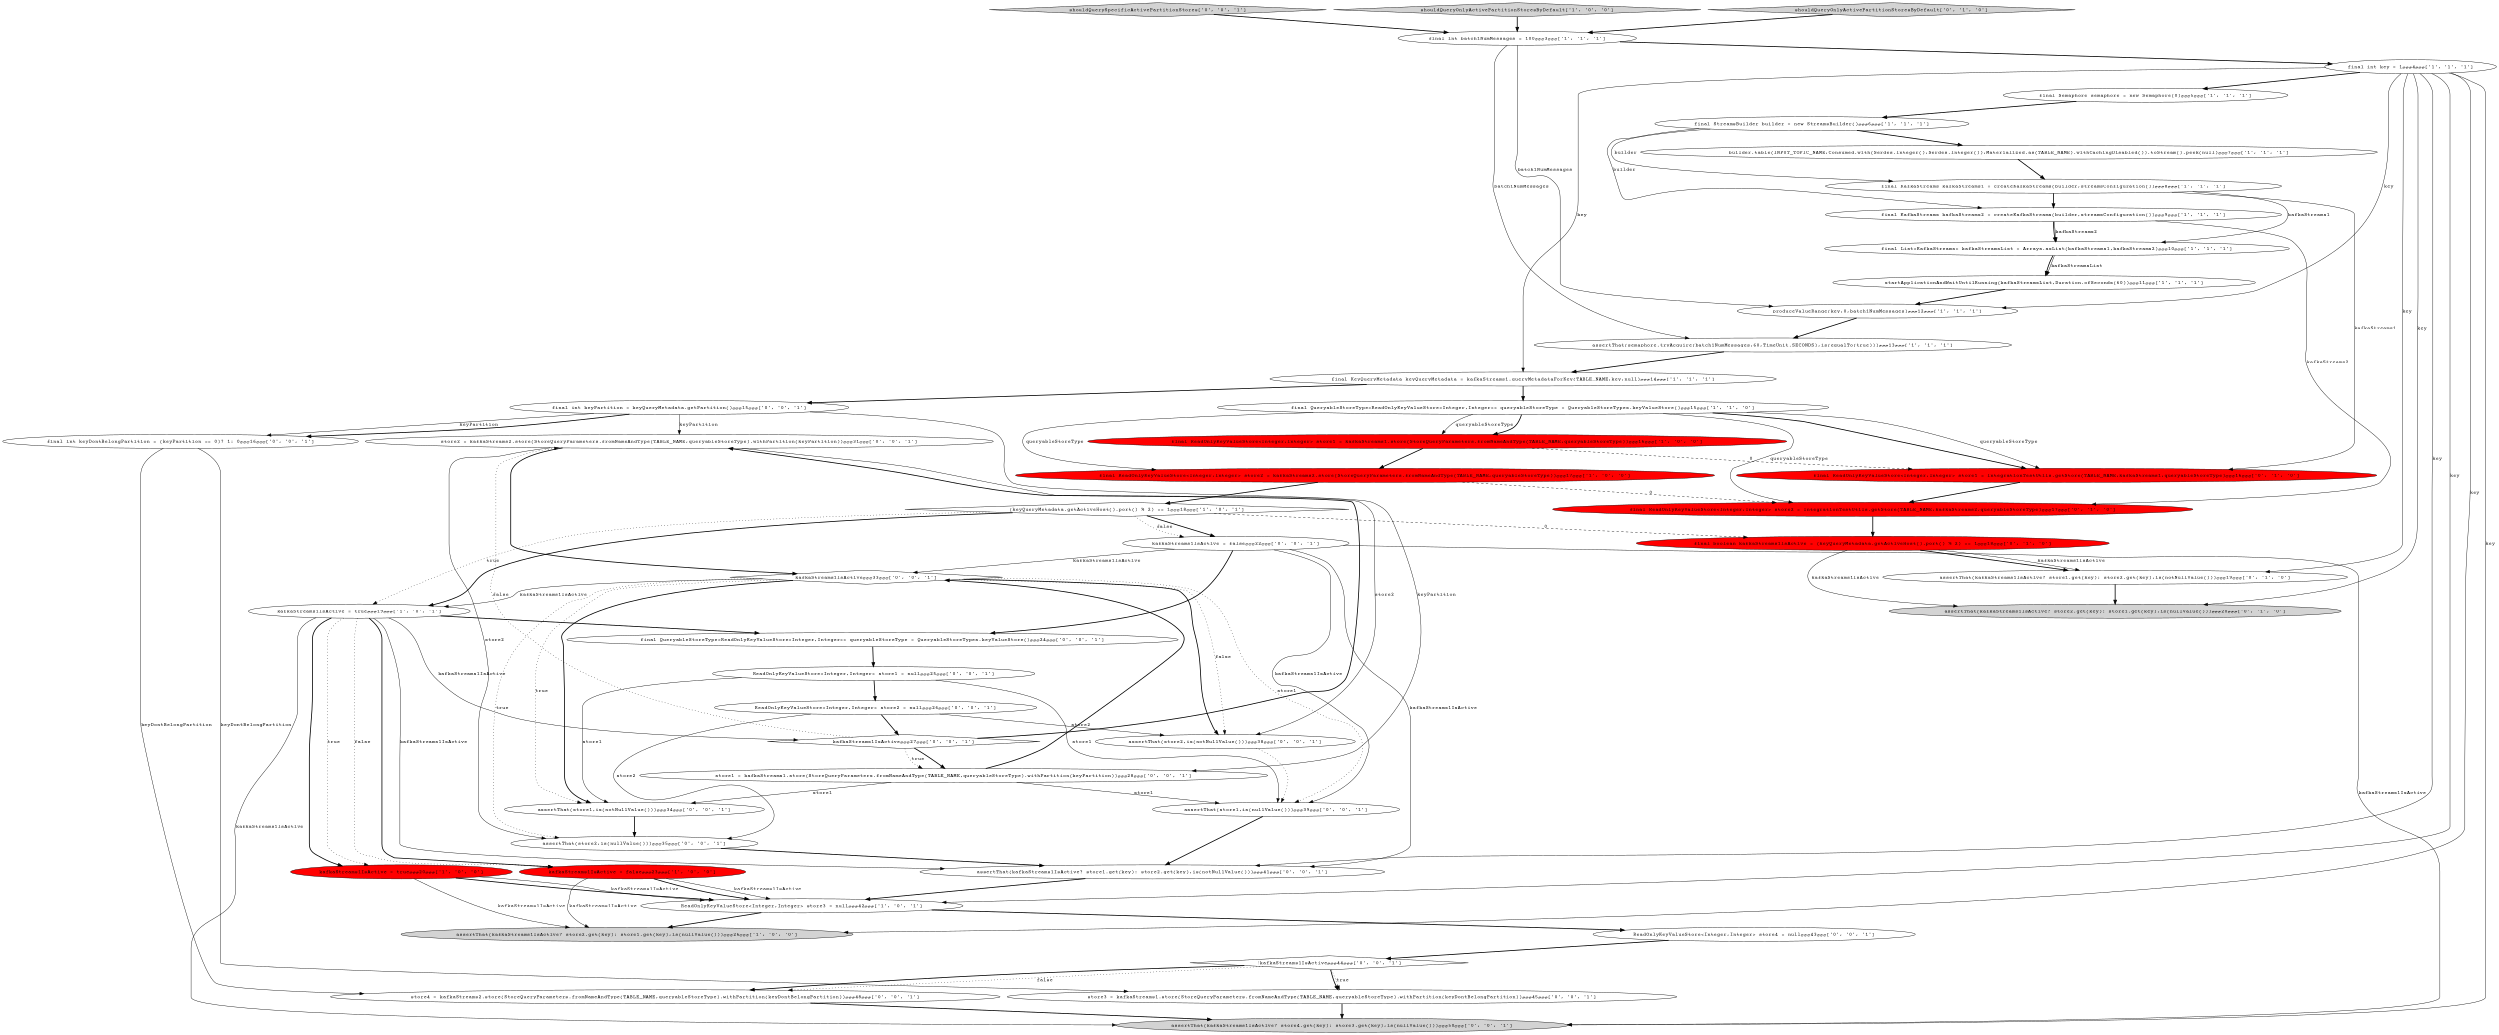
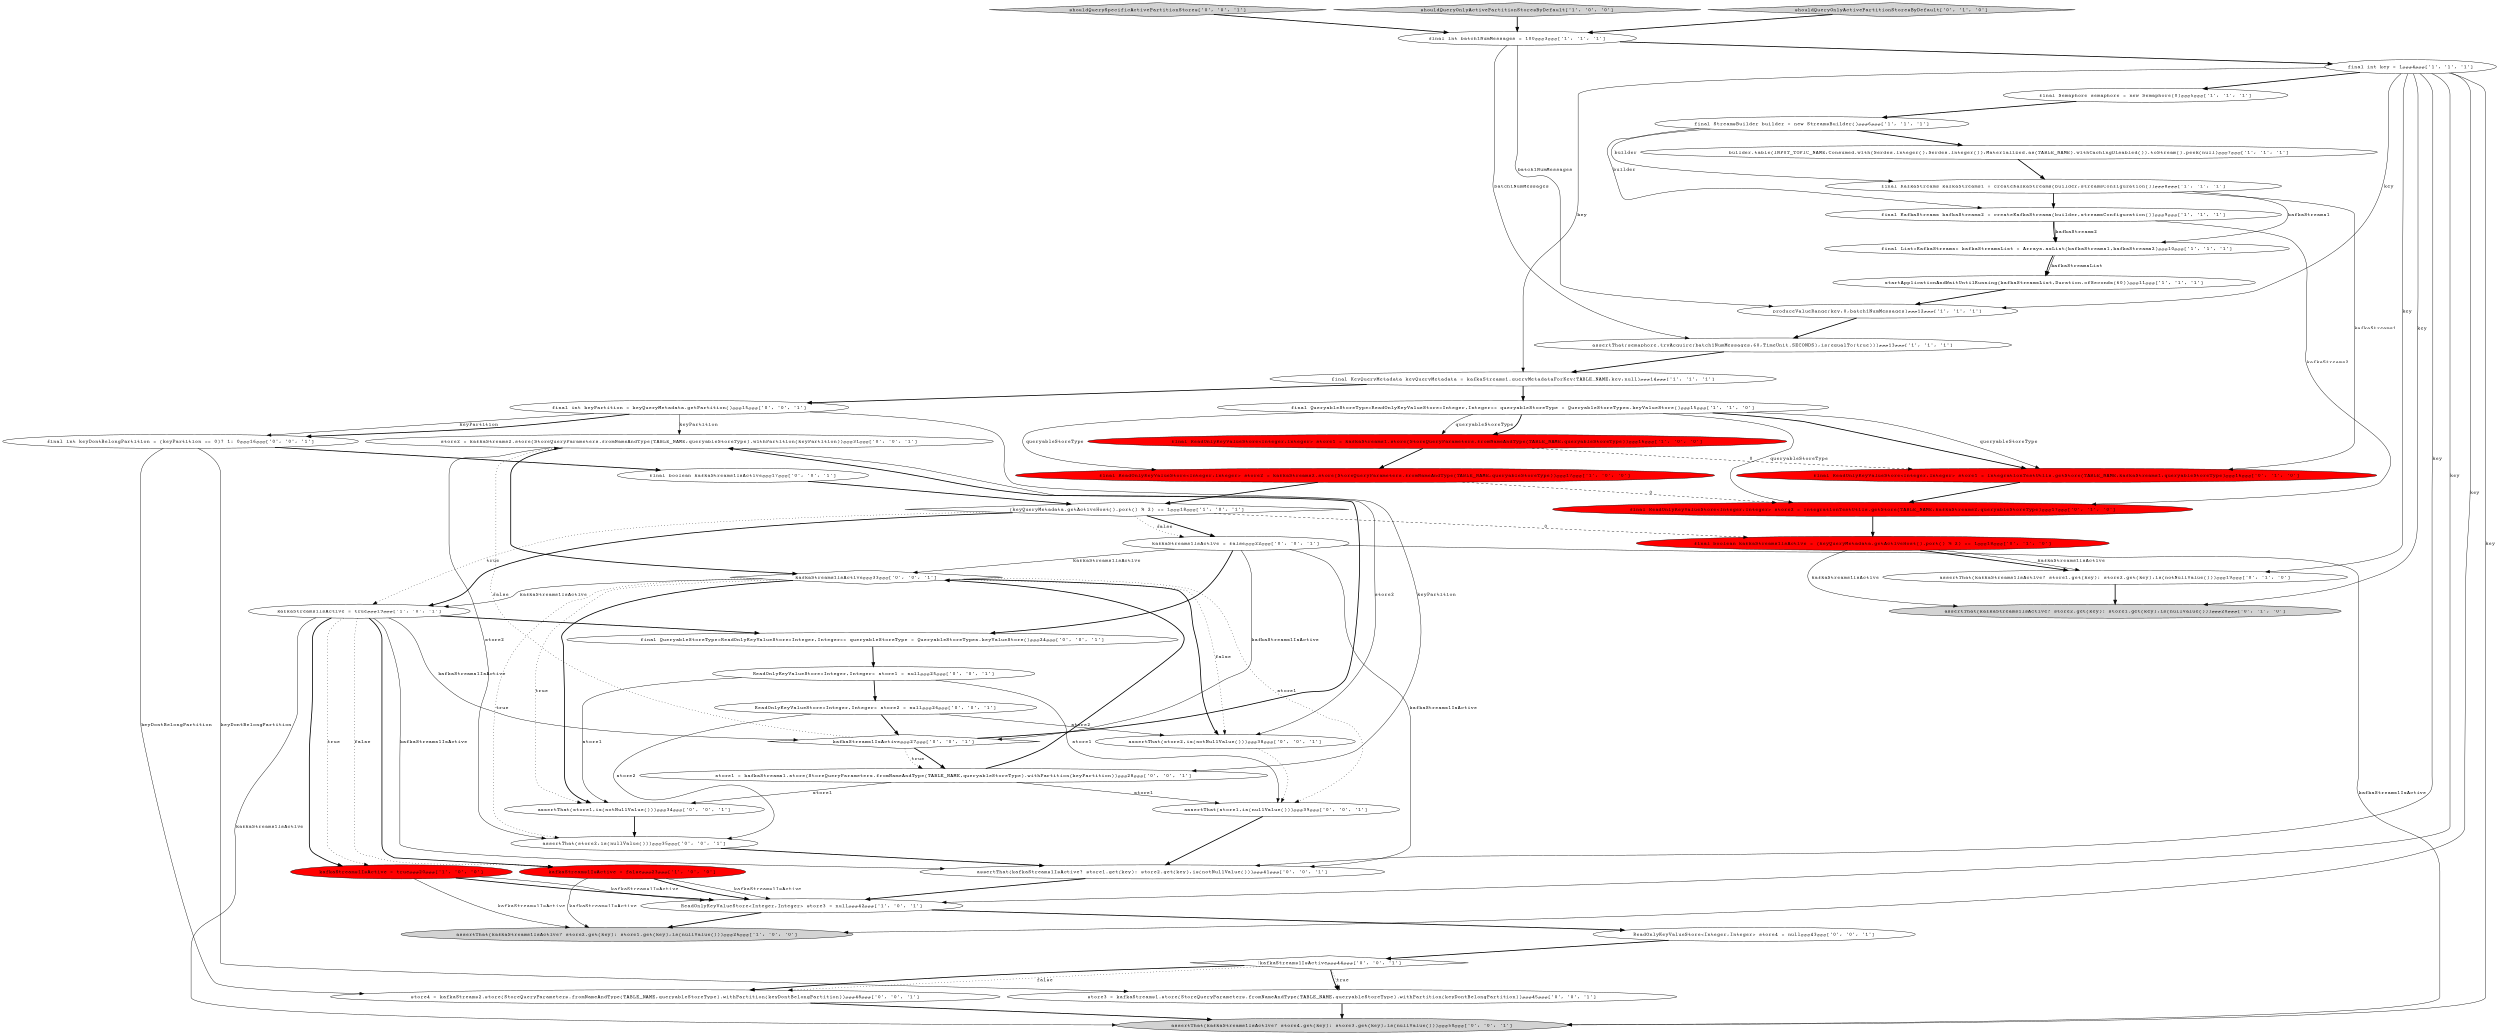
node "final boolean kafkaStreams1IsActive@@@17@@@['0', '0', '1']": added
edge "kafkaStreams1IsActive = false@@@22@@@['0', '0', '1']" -> "assertThat(store1,is(nullValue()))@@@39@@@['0', '0', '1']": now "kafkaStreams1IsActive = false@@@22@@@['0', '0', '1']" -> "kafkaStreams1IsActive@@@27@@@['0', '0', '1']"
